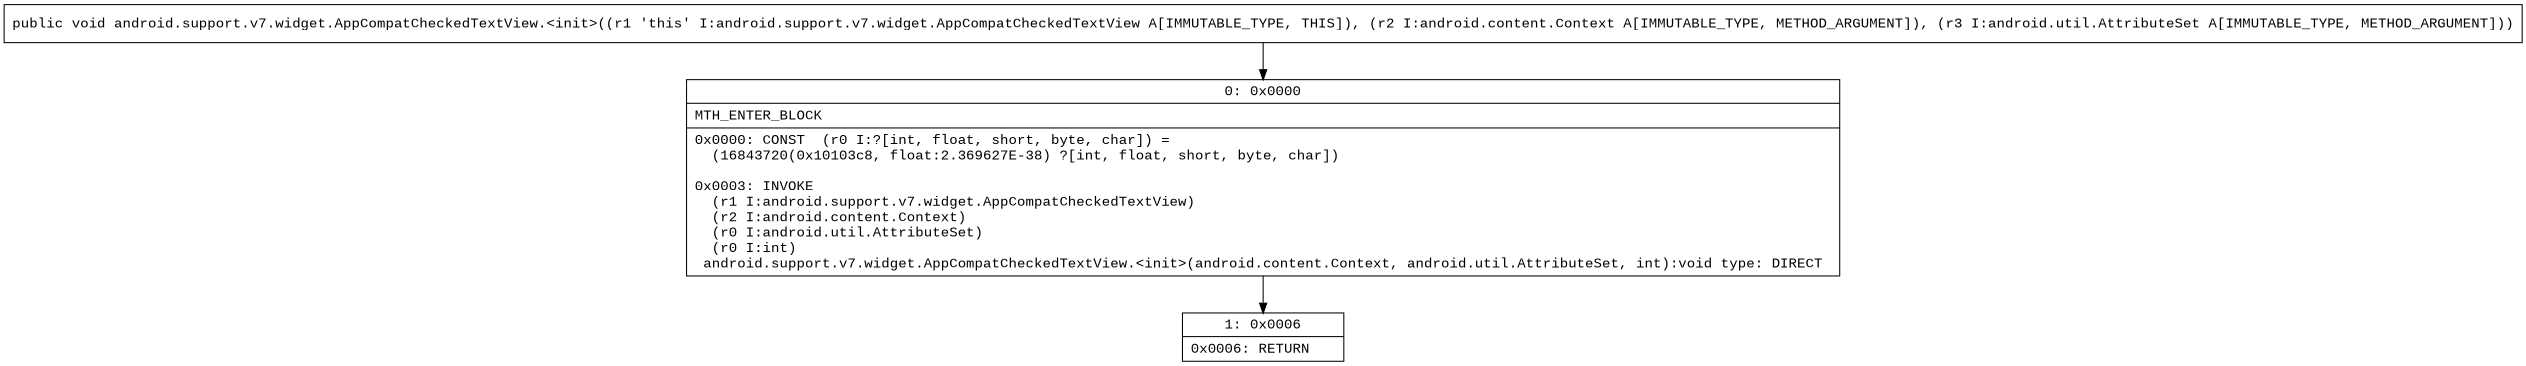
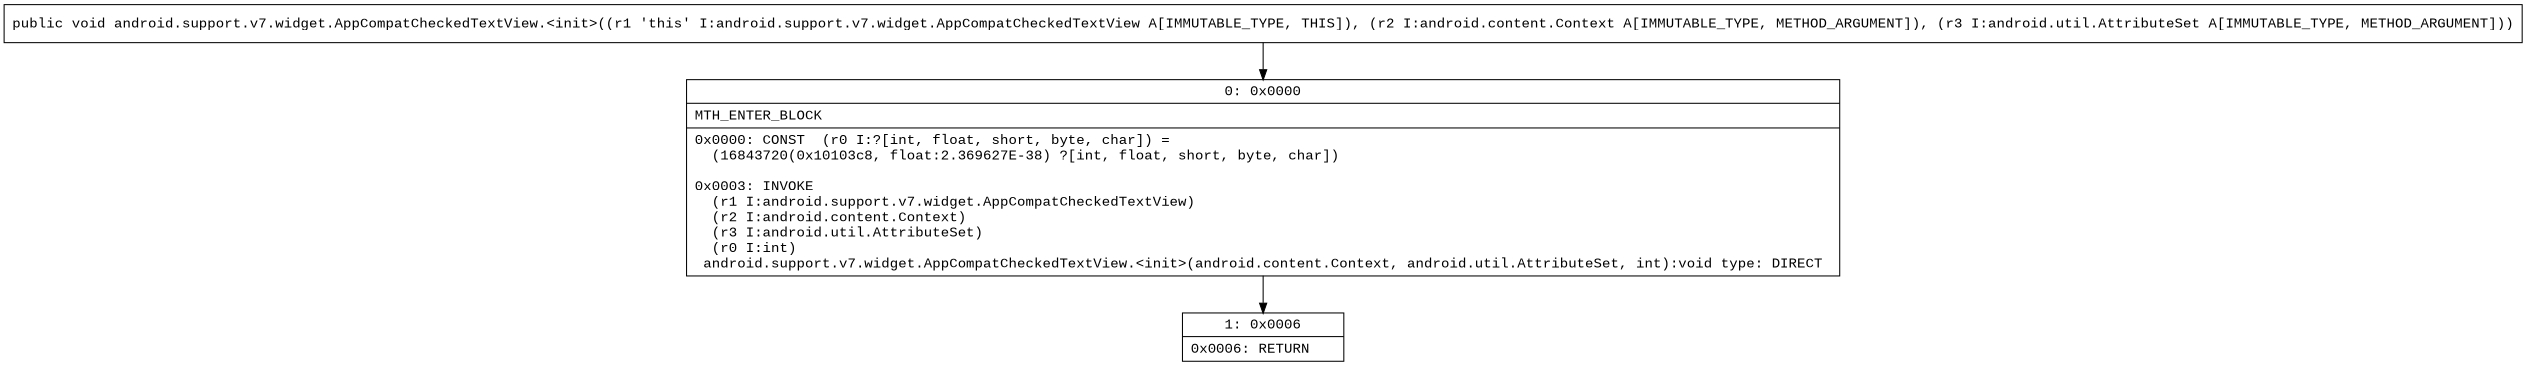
node "0: 0x0000": text "(r0 I:android.util.AttributeSet)" -> "(r3 I:android.util.AttributeSet)"
